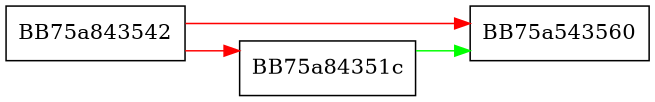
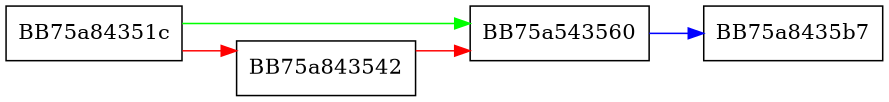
node "BB75a8435b7": added
edge "BB75a843542" -> "BB75a84351c": reversed
